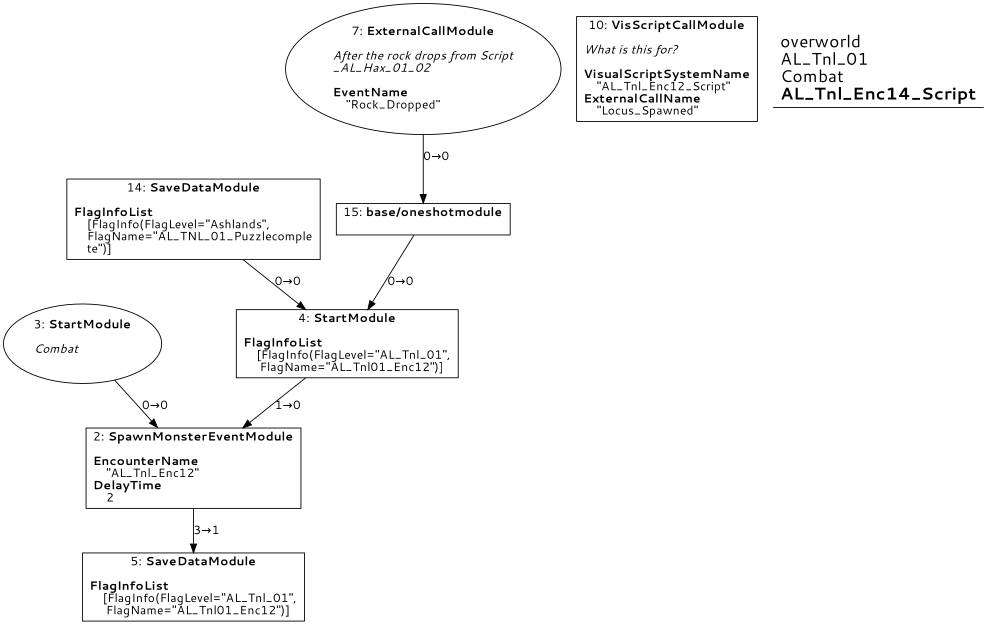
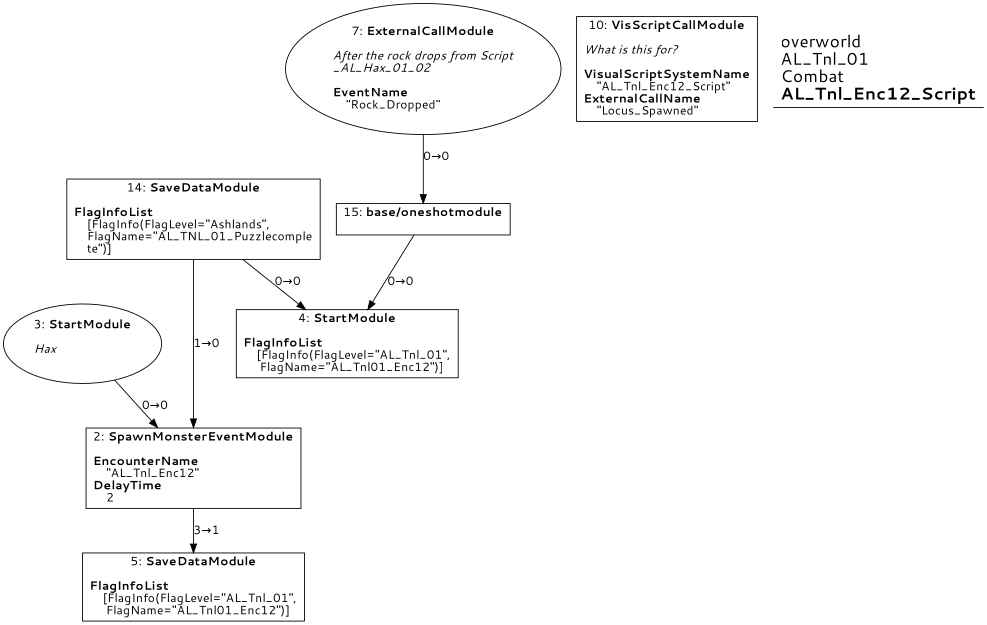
node "overworld": text "AL_Tnl_Enc14_Script" -> "AL_Tnl_Enc12_Script"
node "3:": text "Combat" -> "Hax"
edge "4:" -> "2:": now "14:" -> "2:"
